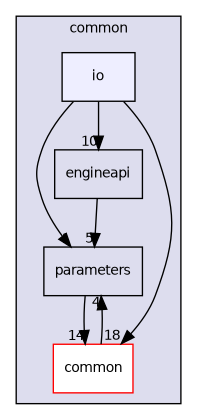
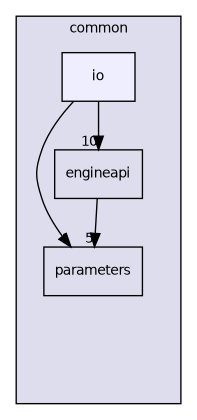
node "common": removed
